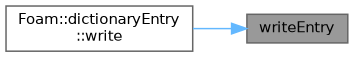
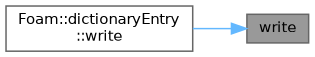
node "writeEntry": label "writeEntry" -> "write"
